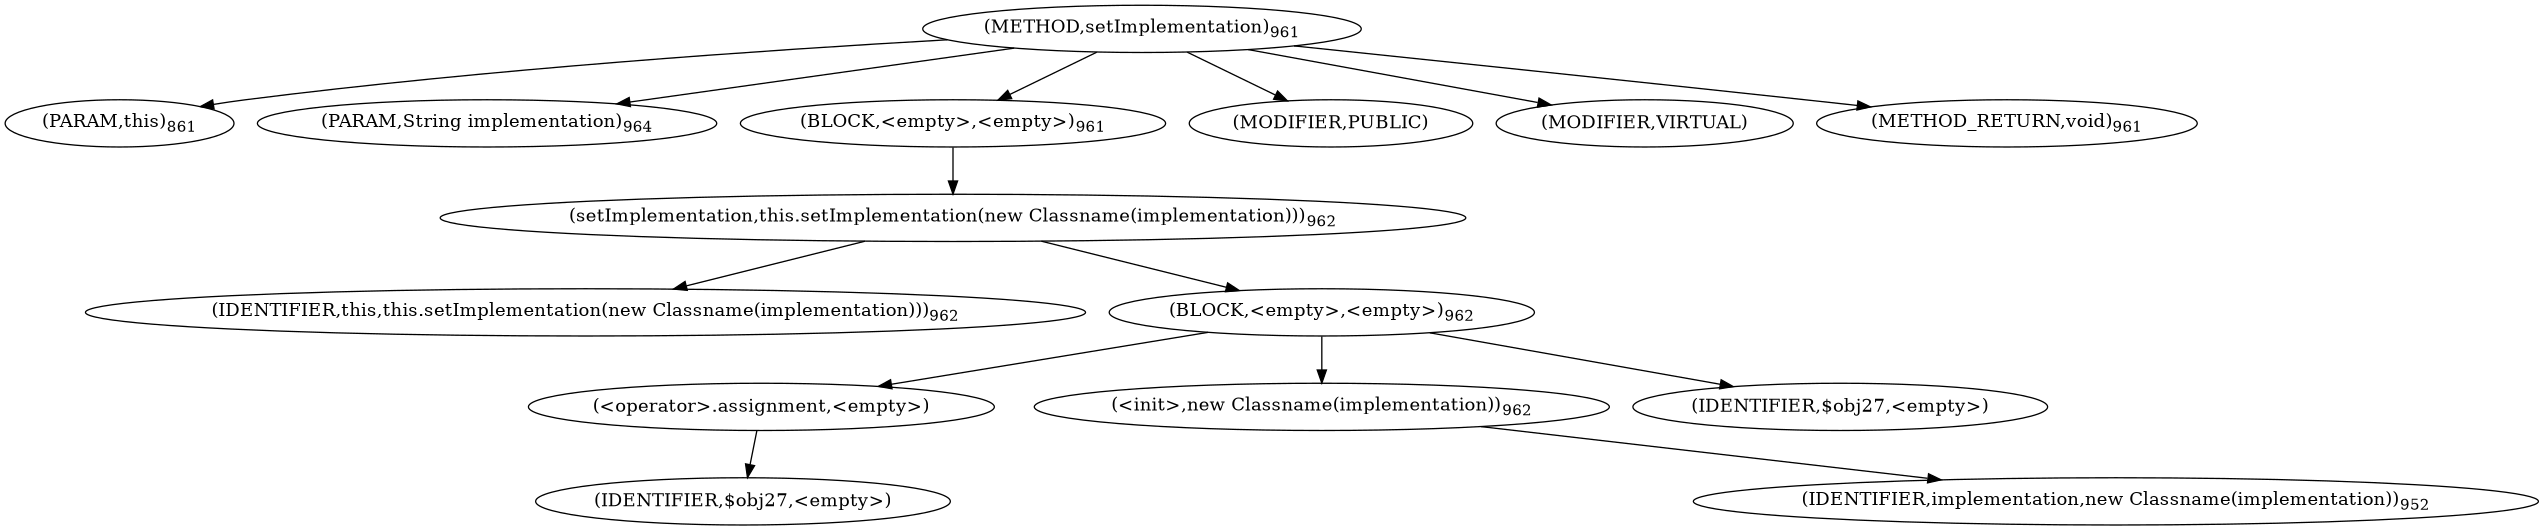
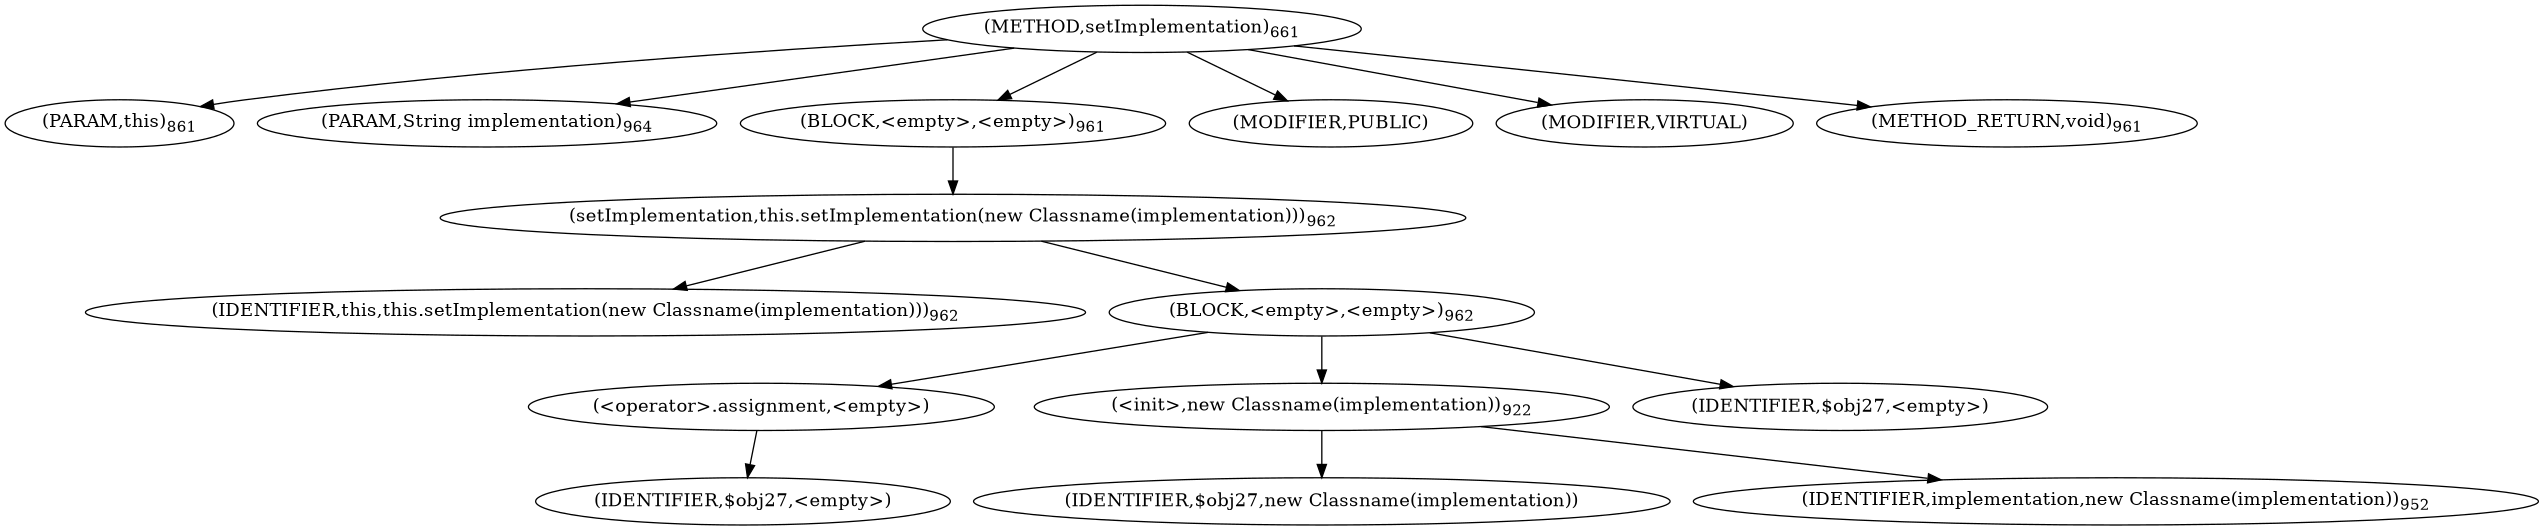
node "(METHOD,setImplementation)": text "961" -> "661"
node "(<init>,new Classname(implementation))": text "962" -> "922"
node "(IDENTIFIER,$obj27,new Classname(implementation))": added
